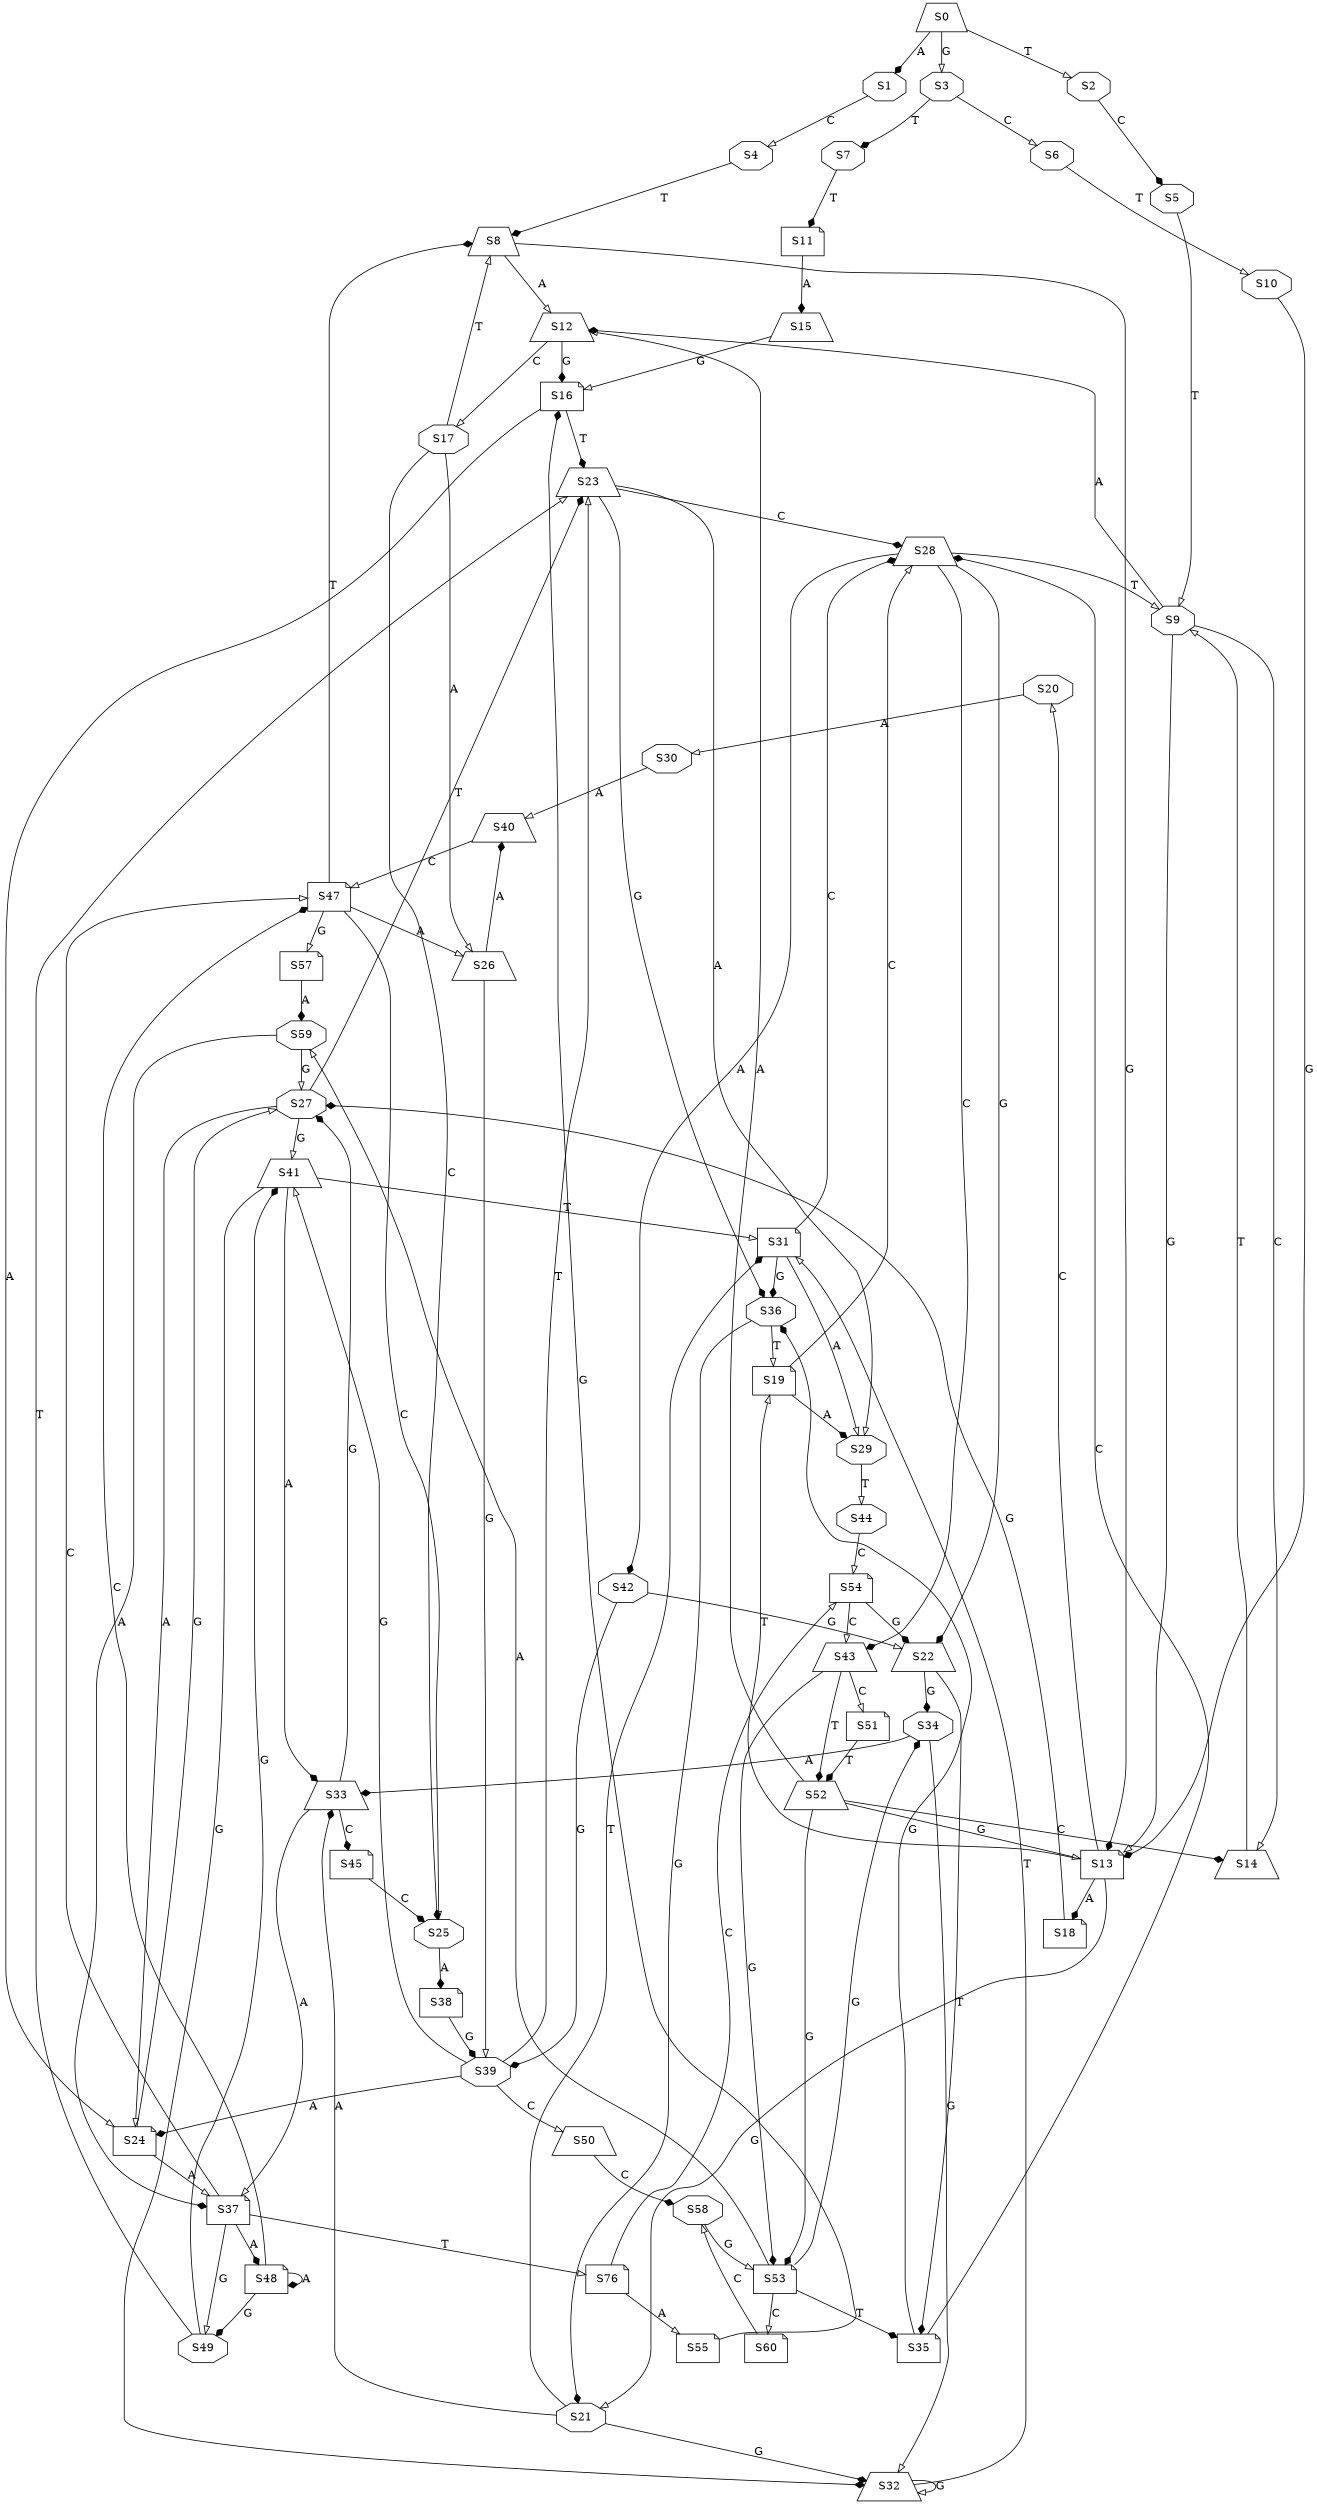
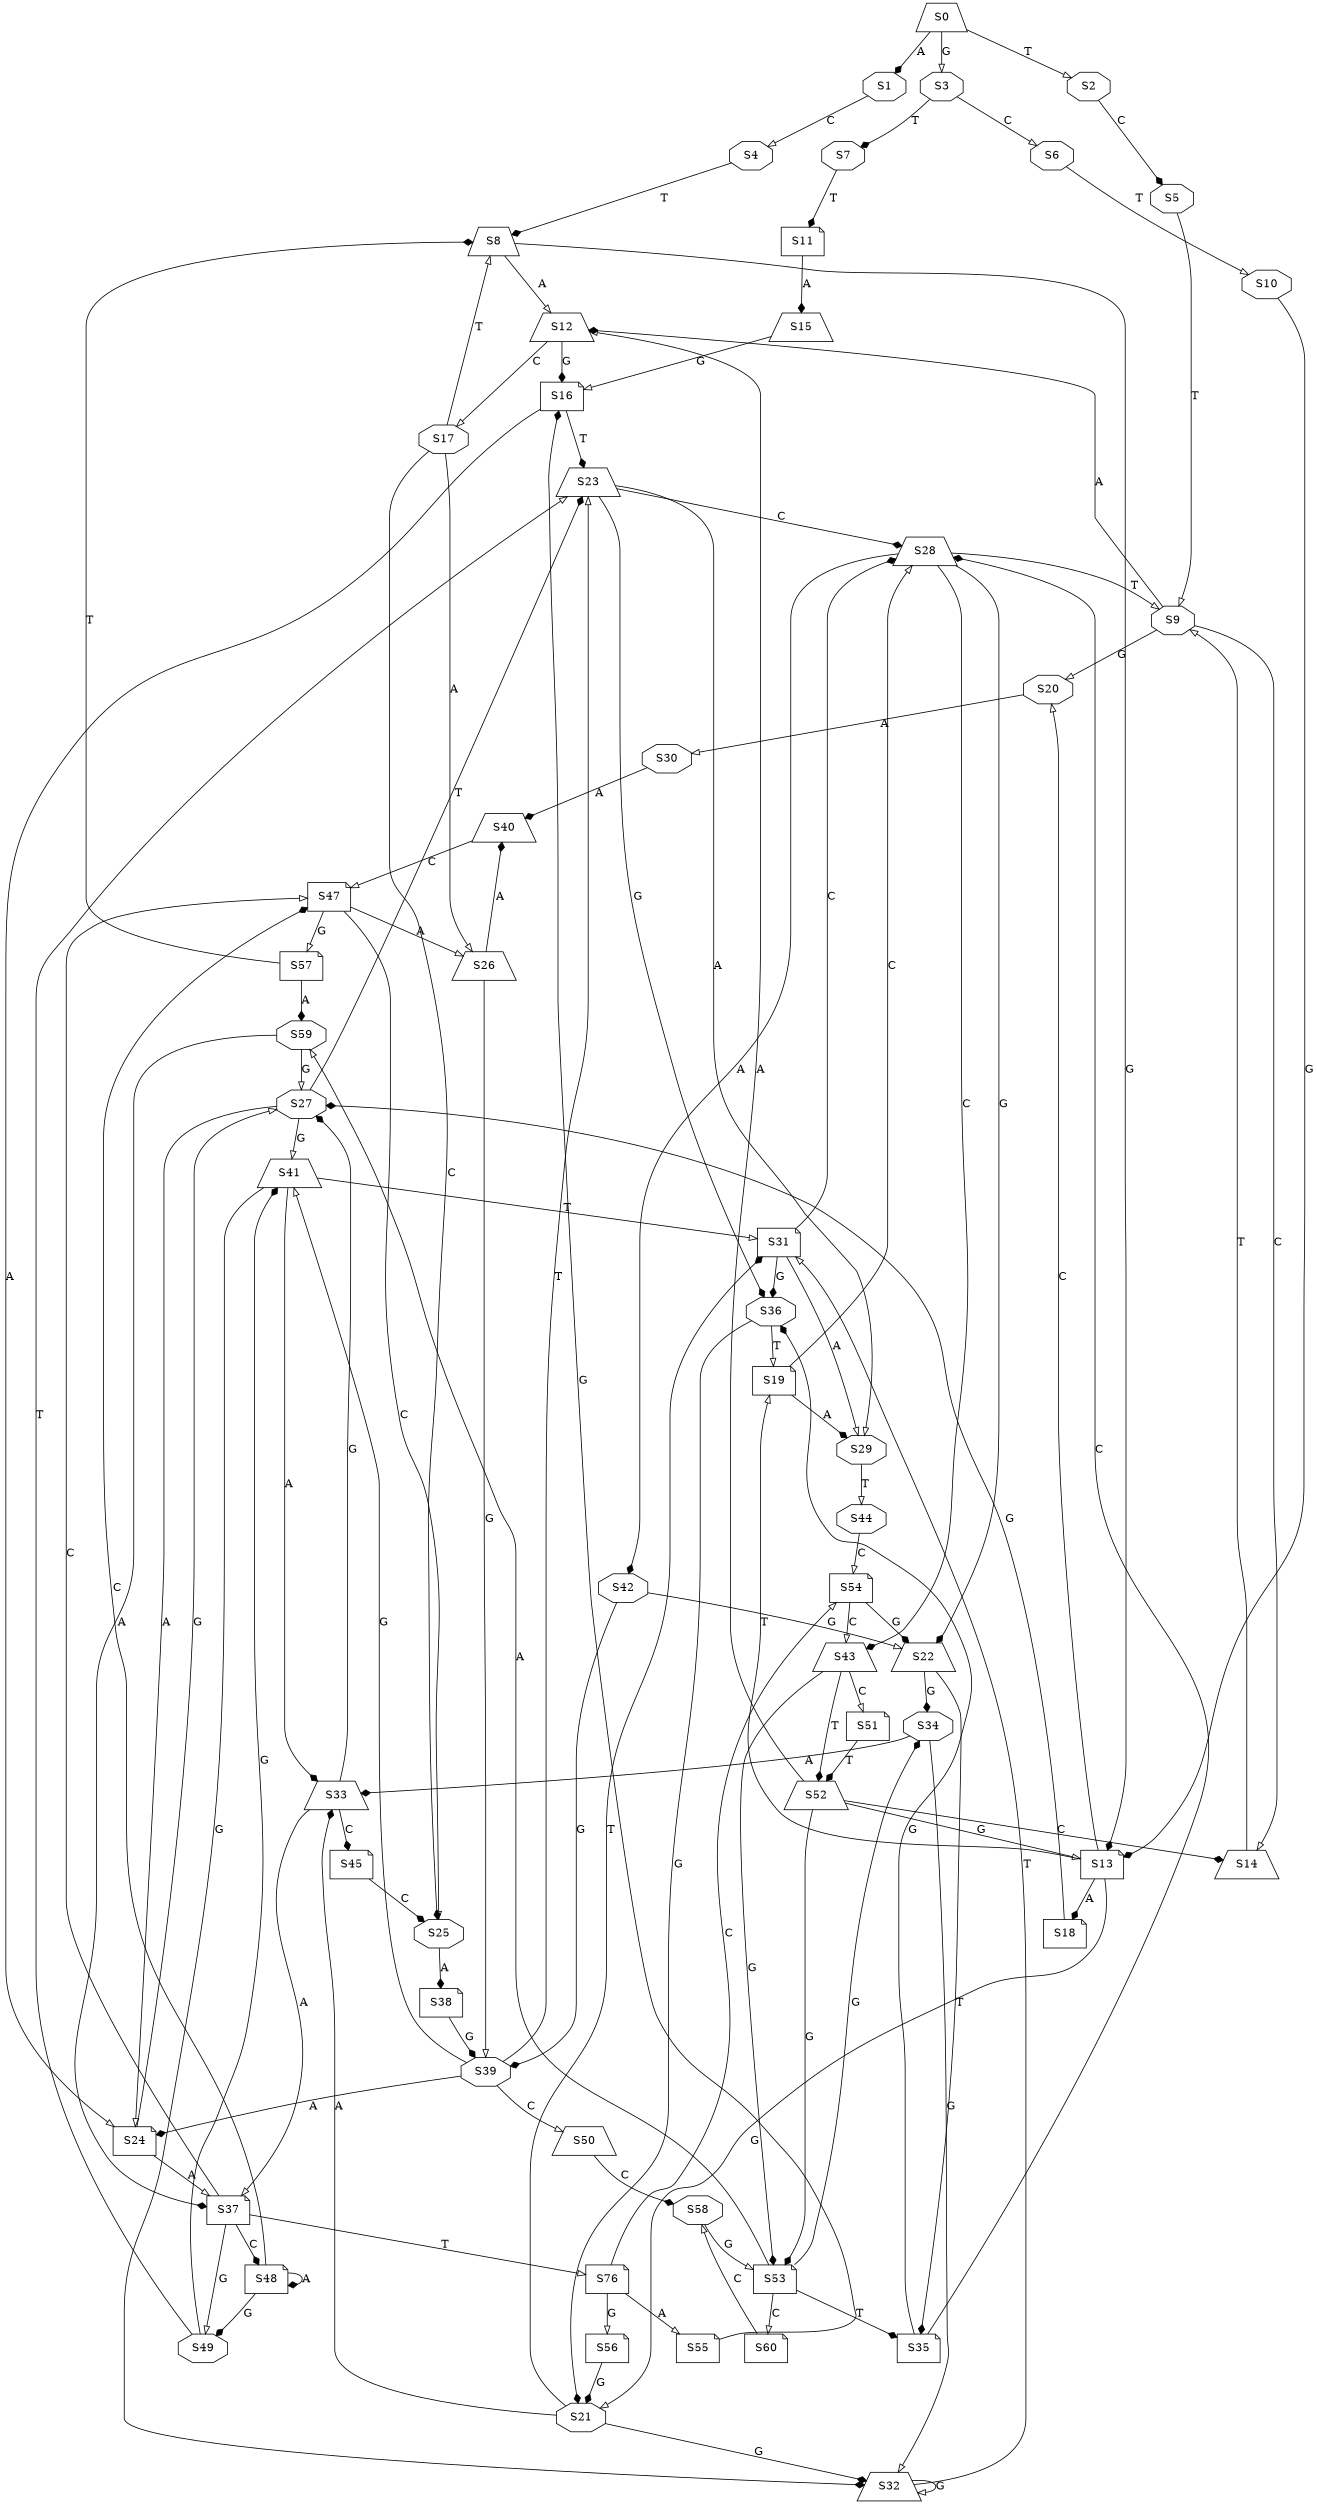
edge "S47" -> "S8": now "S57" -> "S8"
edge "S30" -> "S40": arrowhead onormal -> diamond
edge "S9" -> "S13": now "S9" -> "S20"
edge "S37" -> "S48": label "A" -> "C"
node "S56": added
